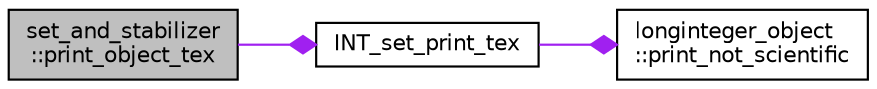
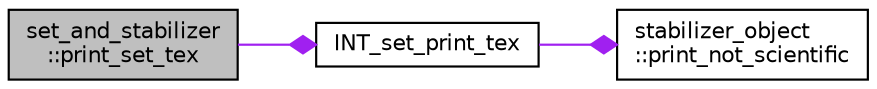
node "set_and_stabilizer ::print_object_tex": label "set_and_stabilizer ::print_object_tex" -> "set_and_stabilizer ::print_set_tex"
node "longinteger_object ::print_not_scientific": label "longinteger_object ::print_not_scientific" -> "stabilizer_object ::print_not_scientific"
